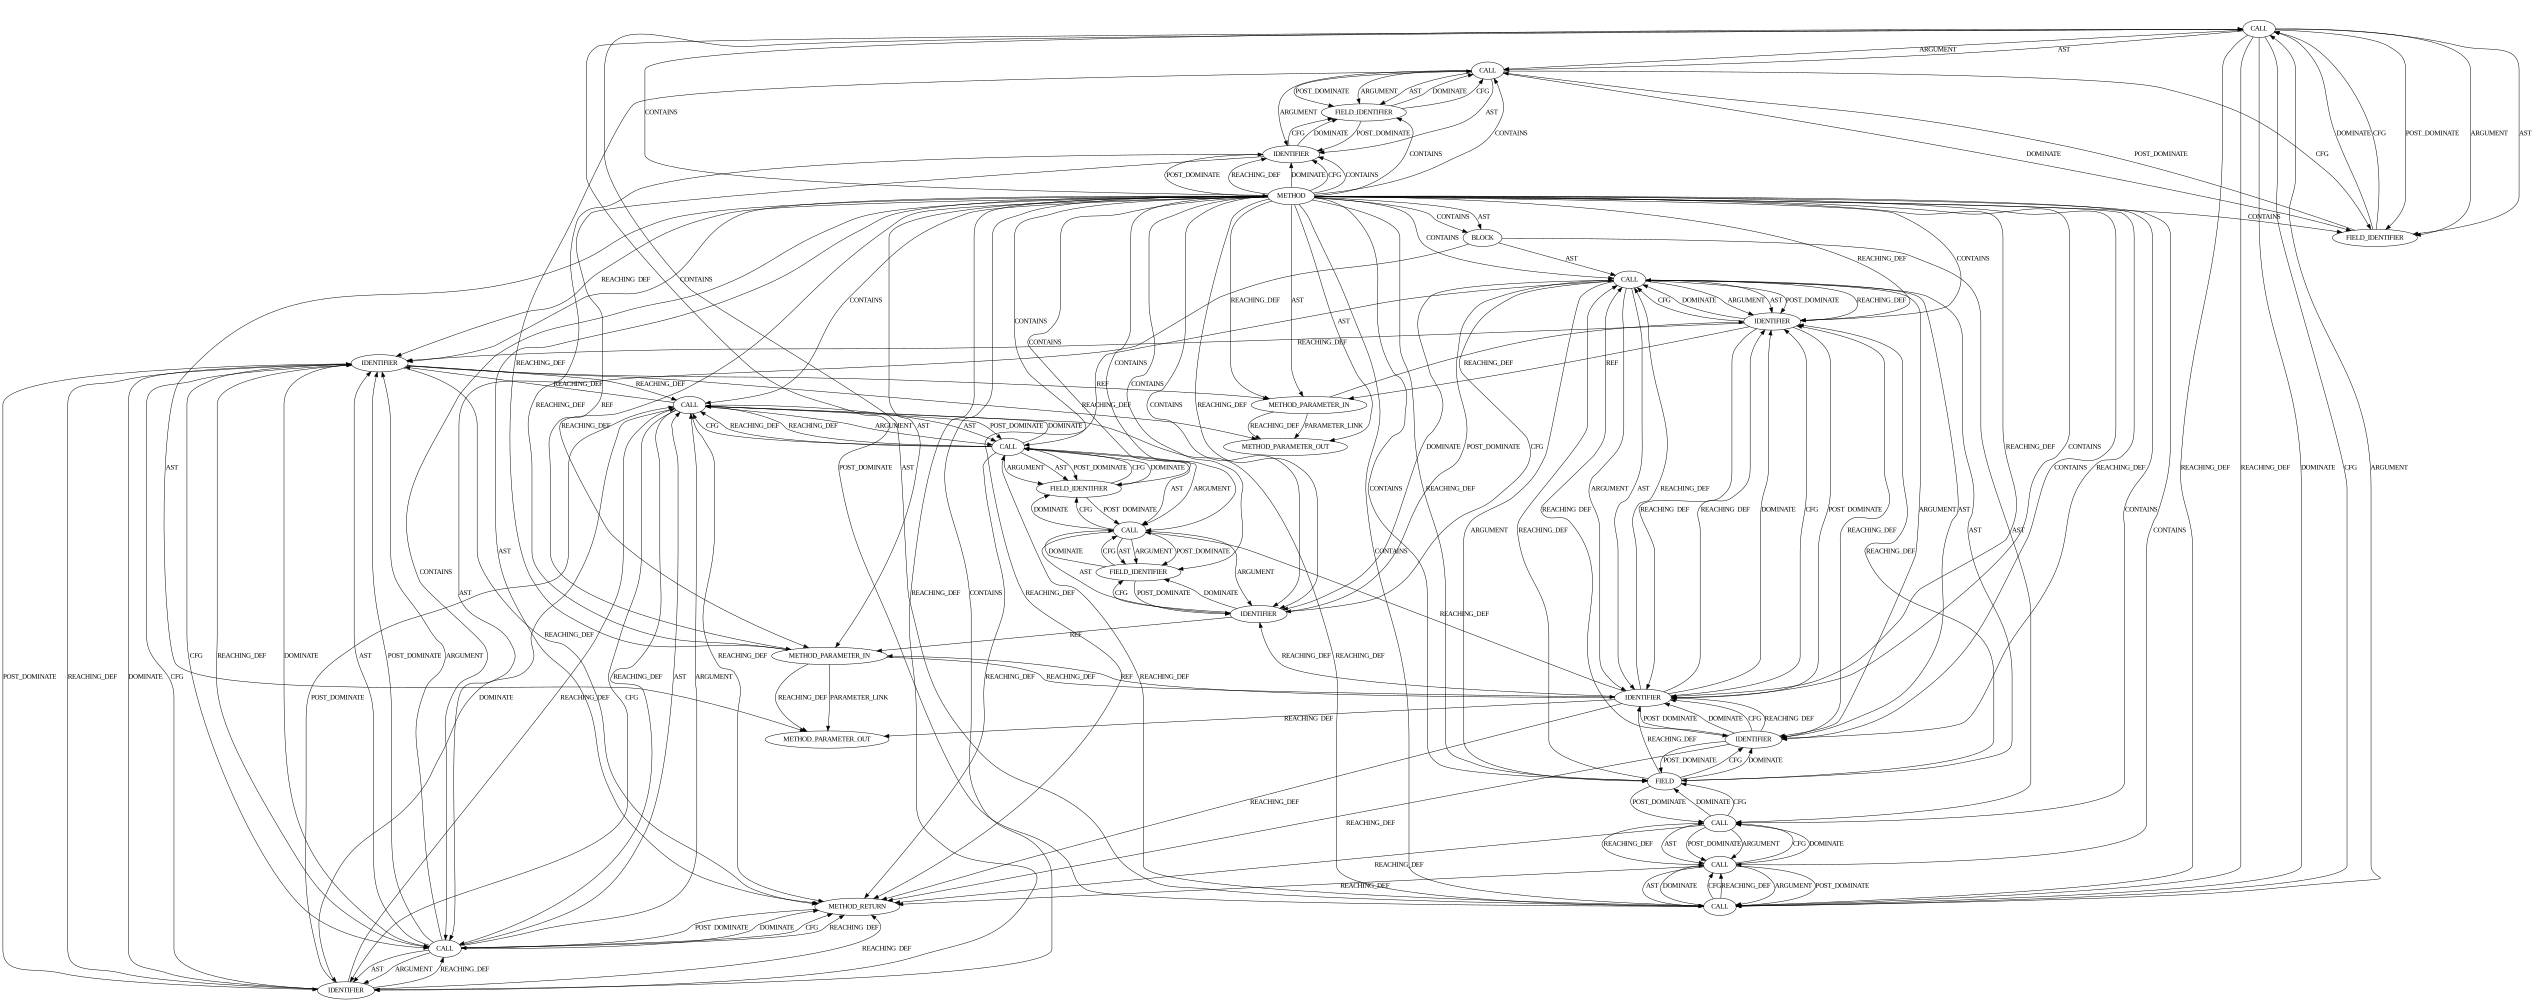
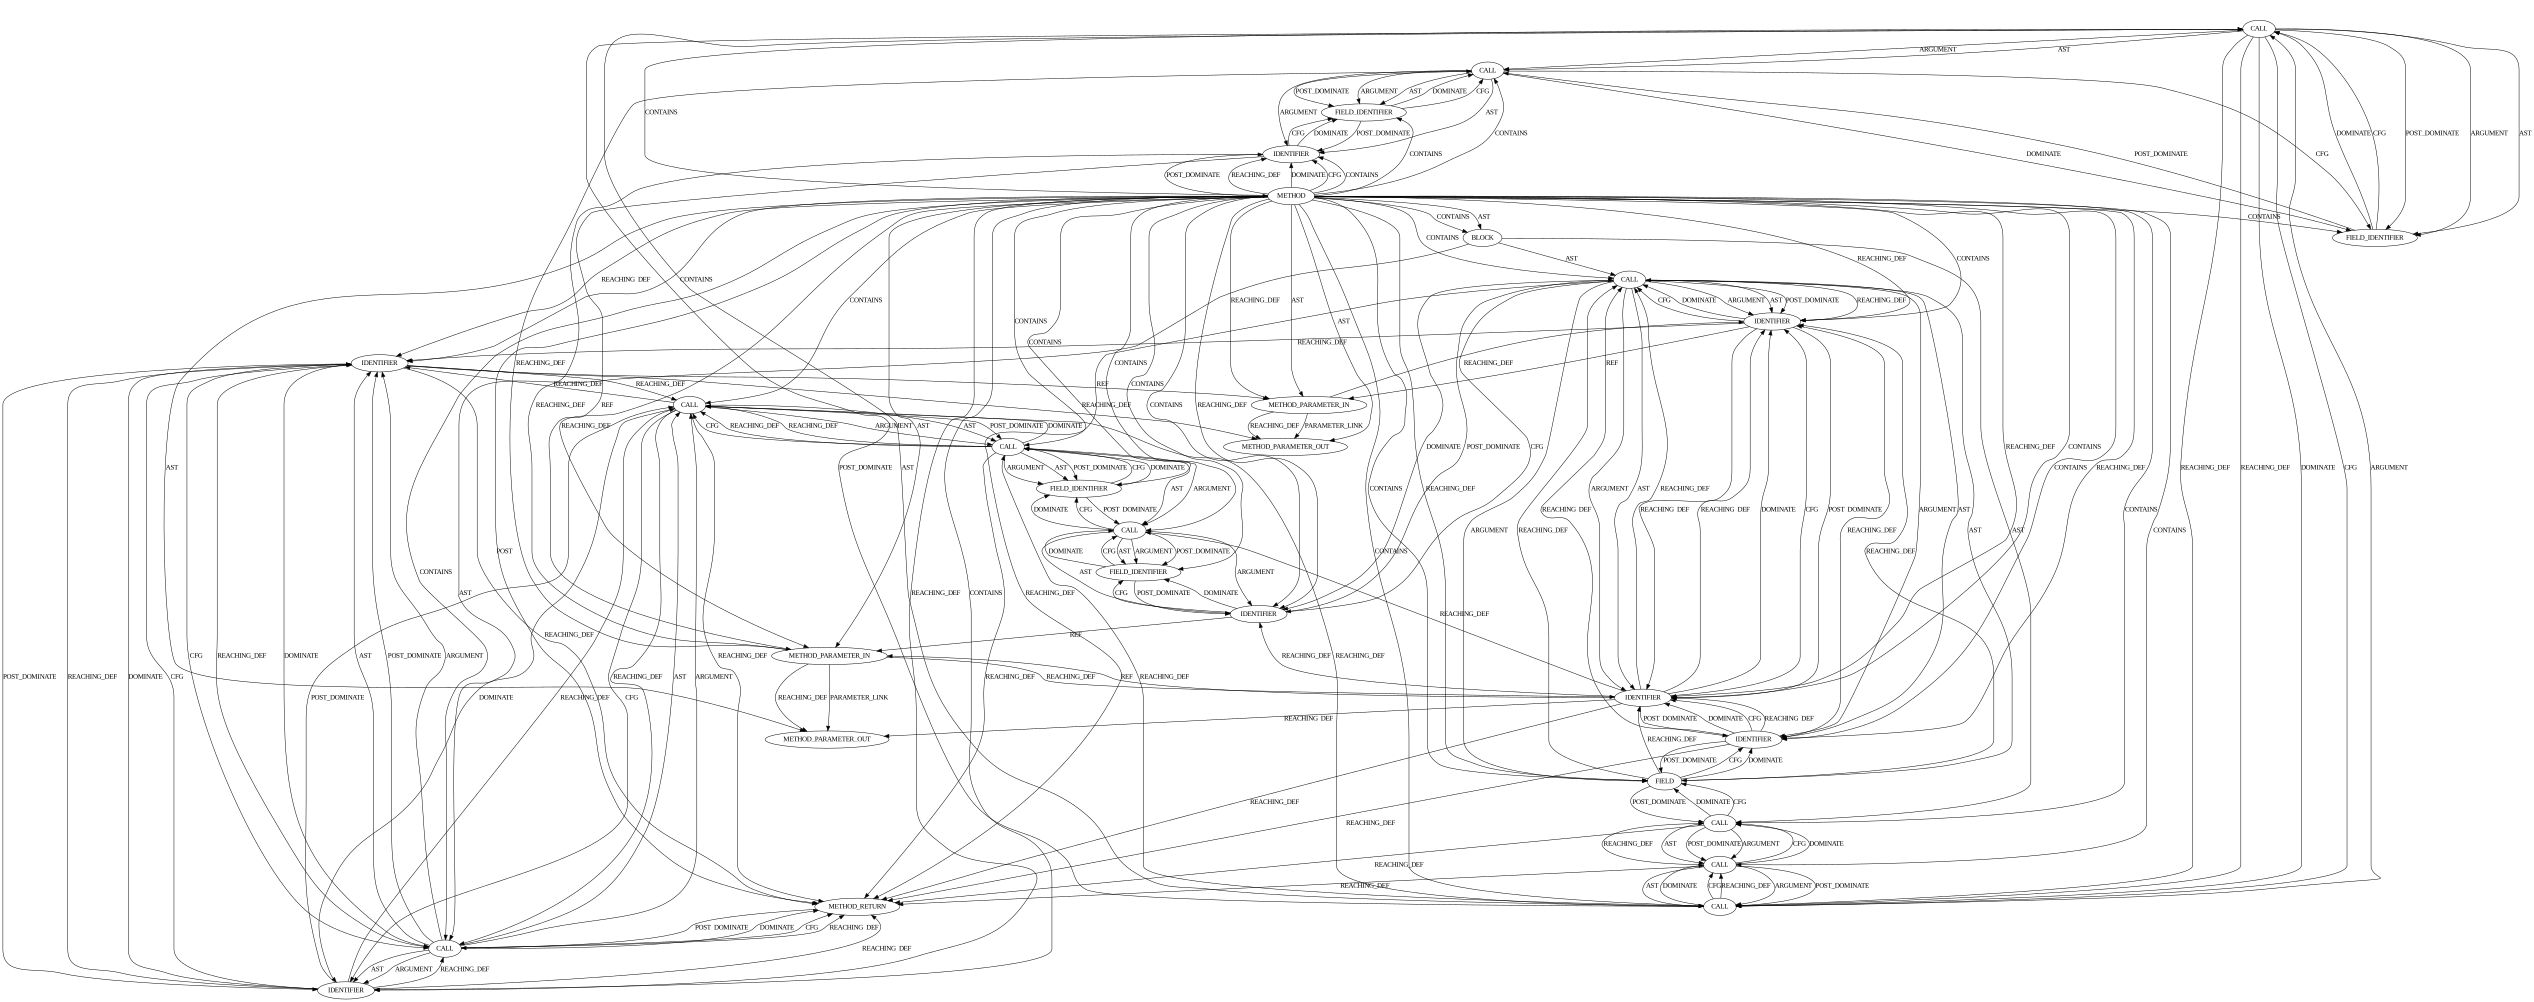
edge "METHOD" -> "METHOD_RETURN": label "AST" -> "POST"
